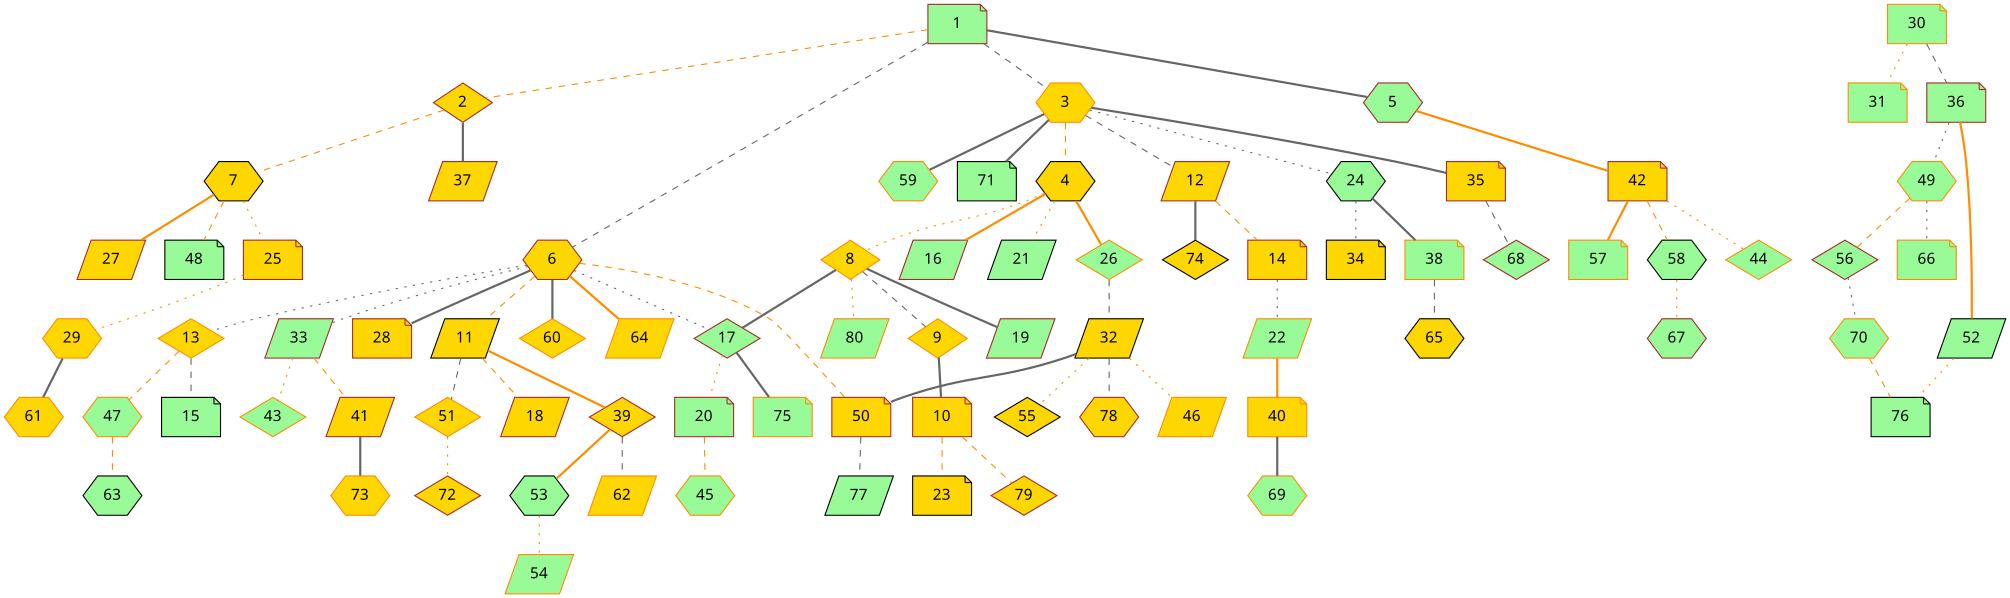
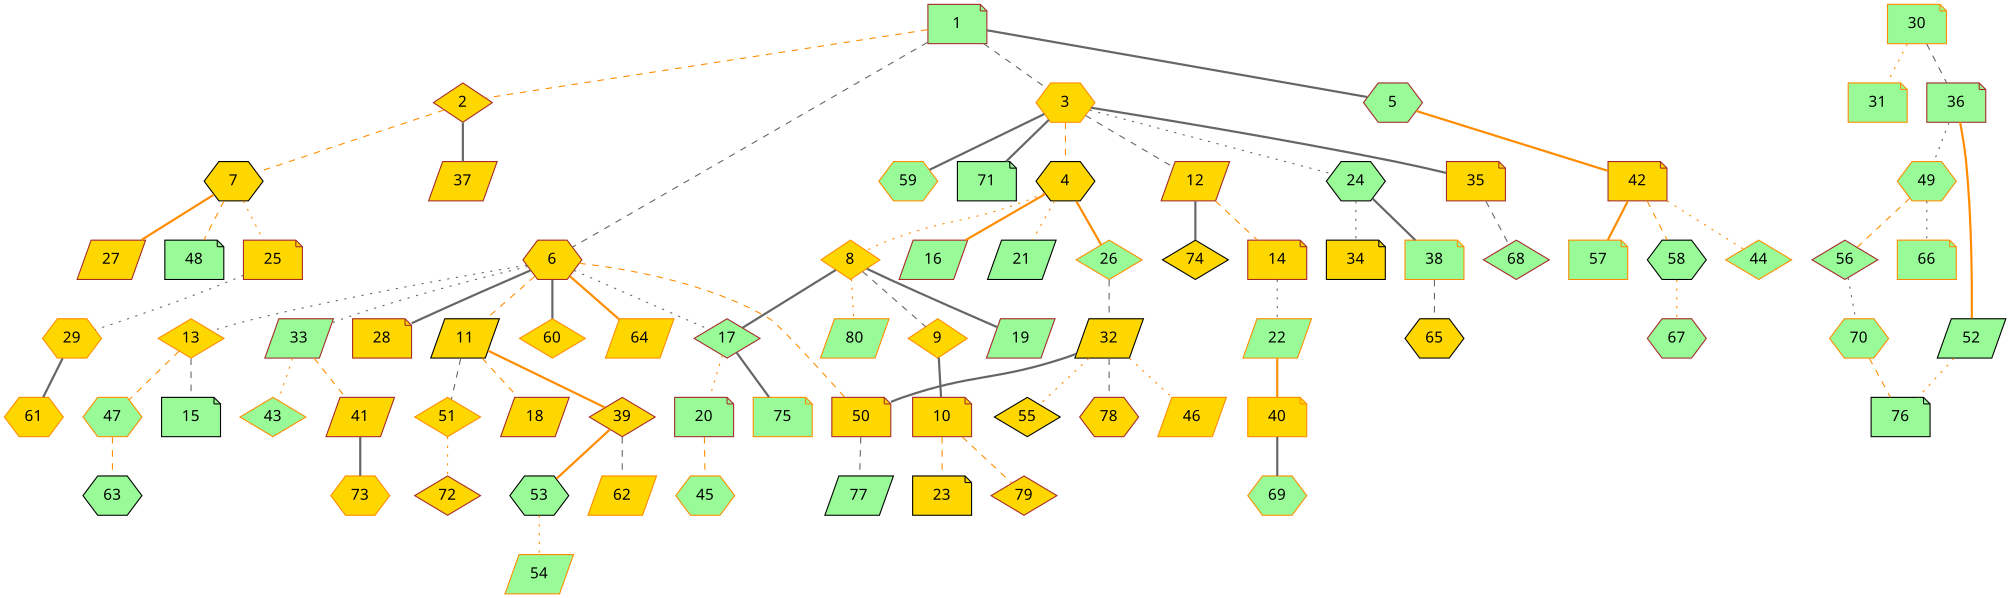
edge "25" -- "29": color darkorange -> gray40
